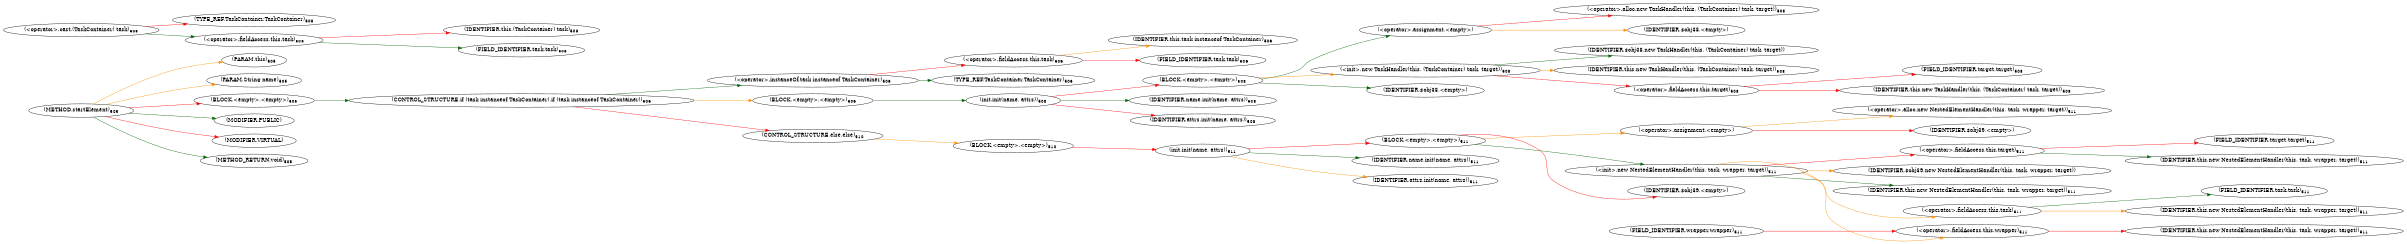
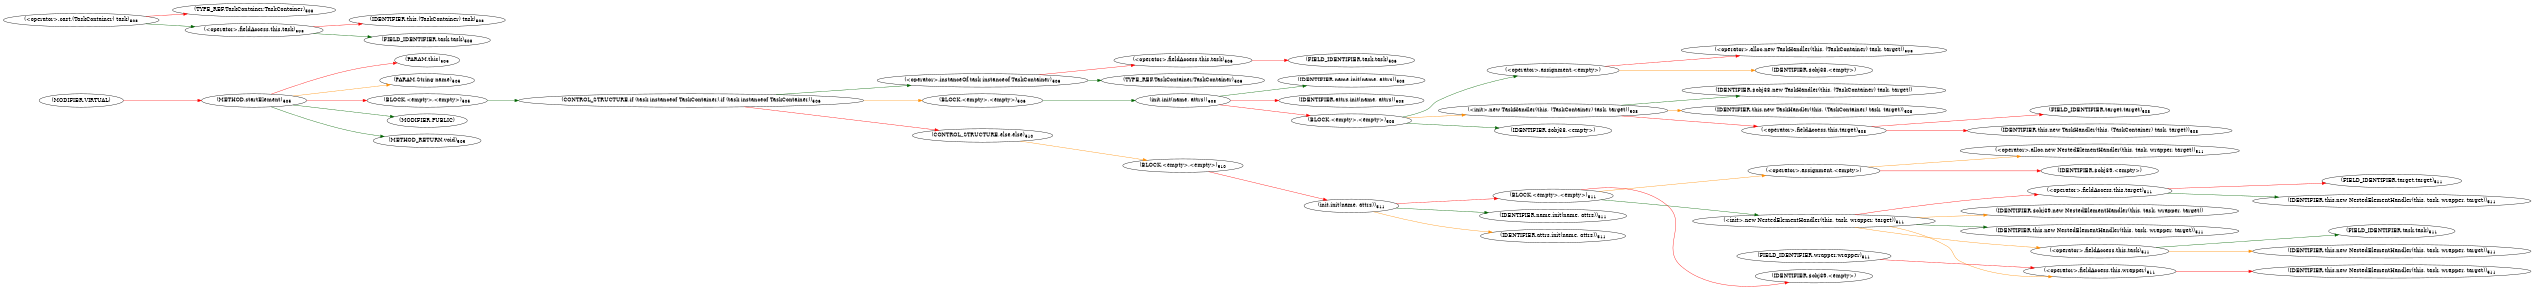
node "(IDENTIFIER,this,task instanceof TaskContainer)": removed
edge "(METHOD,startElement)" -> "(PARAM,this)": color darkorange -> red
edge "(METHOD,startElement)" -> "(MODIFIER,VIRTUAL)": reversed
